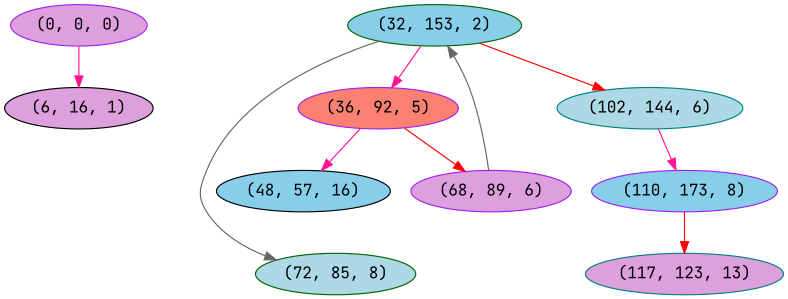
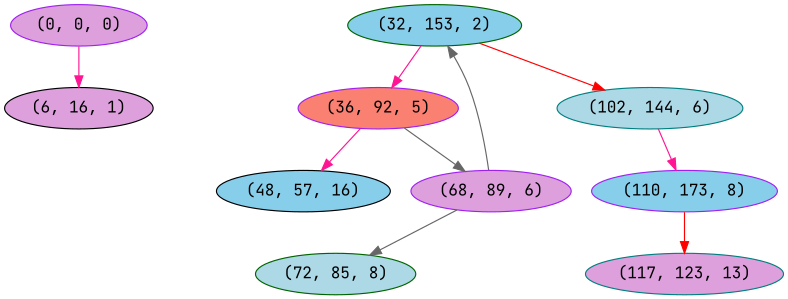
edge "(32, 153, 2)" -> "(72, 85, 8)": now "(68, 89, 6)" -> "(72, 85, 8)"
edge "(36, 92, 5)" -> "(68, 89, 6)": color red -> gray40
